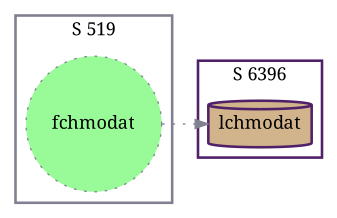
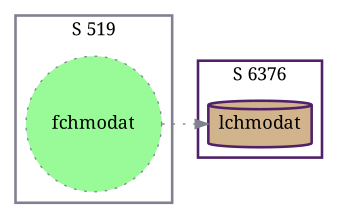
cluster "S 6396": label "S 6396" -> "S 6376"
